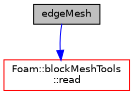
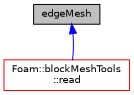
edge "edgeMesh" -> "Foam::blockMeshTools ::read": reversed
